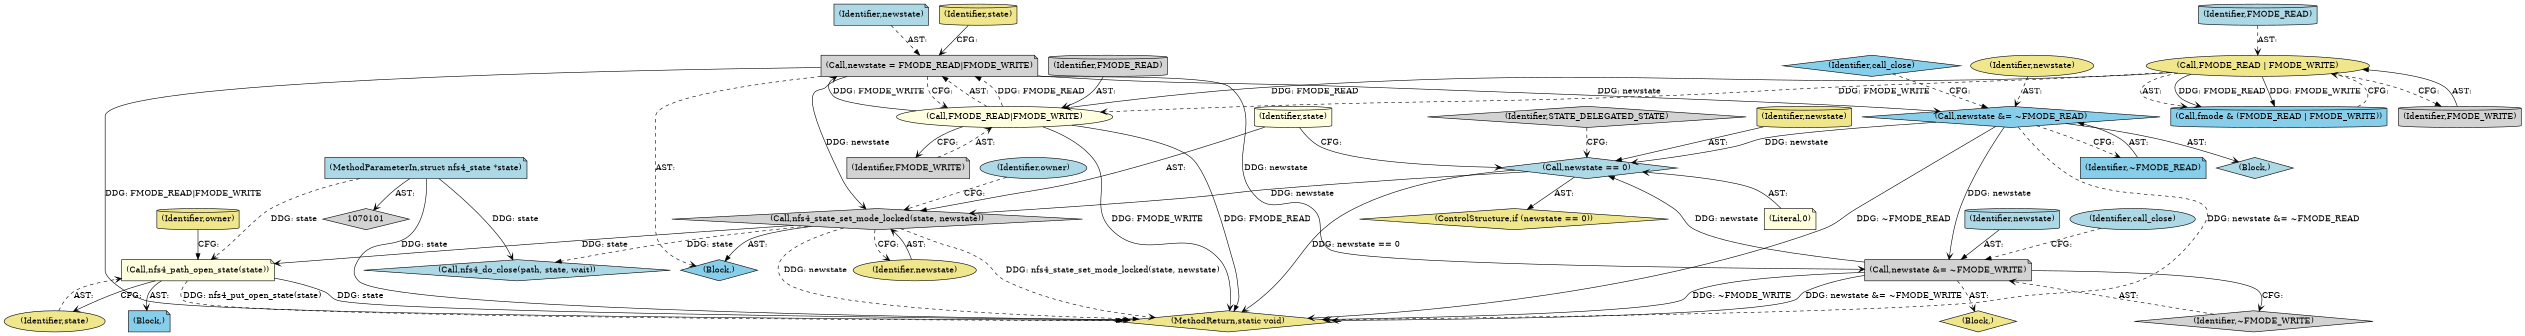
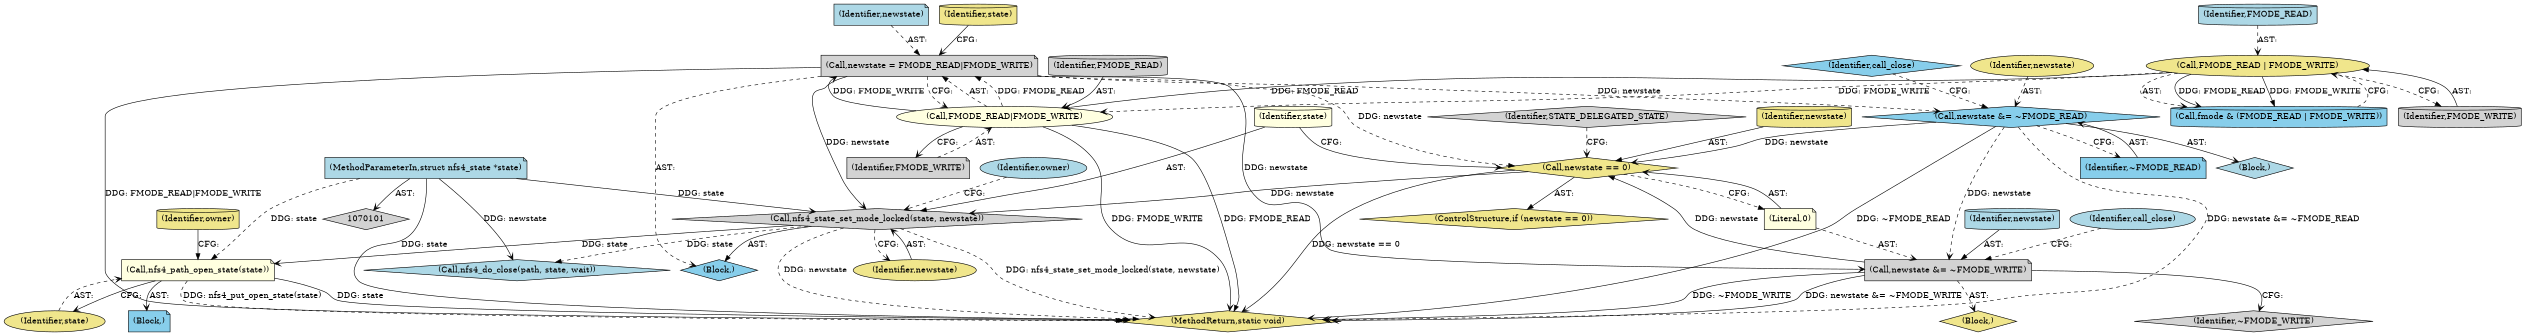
edge "(Call,newstate = FMODE_READ|FMODE_WRITE)" -> "(Call,newstate == 0)": added, label "DDG: newstate"
edge "(Call,newstate = FMODE_READ|FMODE_WRITE)" -> "(Call,newstate &= ~FMODE_READ)": style solid -> dashed
edge "(Identifier,~FMODE_READ)" -> "(Call,newstate &= ~FMODE_READ)": arrowhead normal -> vee
node "(Call,newstate == 0)": fillcolor lightblue -> khaki
edge "(Call,newstate &= ~FMODE_READ)" -> "(Call,newstate &= ~FMODE_WRITE)": style solid -> dashed
edge "(Call,newstate == 0)" -> "(Literal,0)": added, label "CFG:"
edge "(MethodParameterIn,struct nfs4_state *state)" -> "(Call,nfs4_state_set_mode_locked(state, newstate))": added, label "DDG: state"
edge "(MethodParameterIn,struct nfs4_state *state)" -> "(Call,nfs4_path_open_state(state))": arrowhead vee -> normal
edge "(MethodParameterIn,struct nfs4_state *state)" -> "(Call,nfs4_do_close(path, state, wait))": label "DDG: state" -> "DDG: newstate"
edge "(Identifier,~FMODE_WRITE)" -> "(Call,newstate &= ~FMODE_WRITE)": now "(Literal,0)" -> "(Call,newstate &= ~FMODE_WRITE)"
